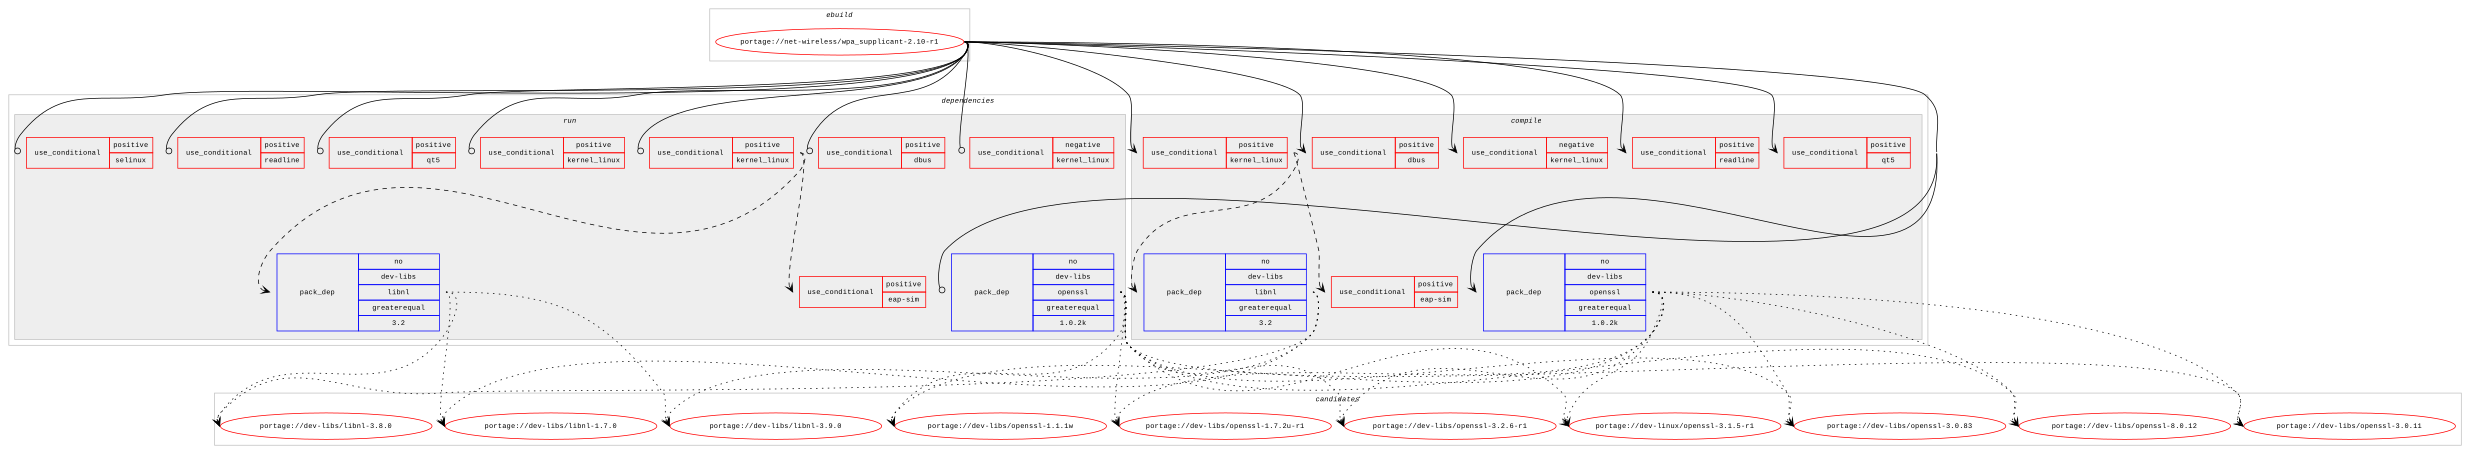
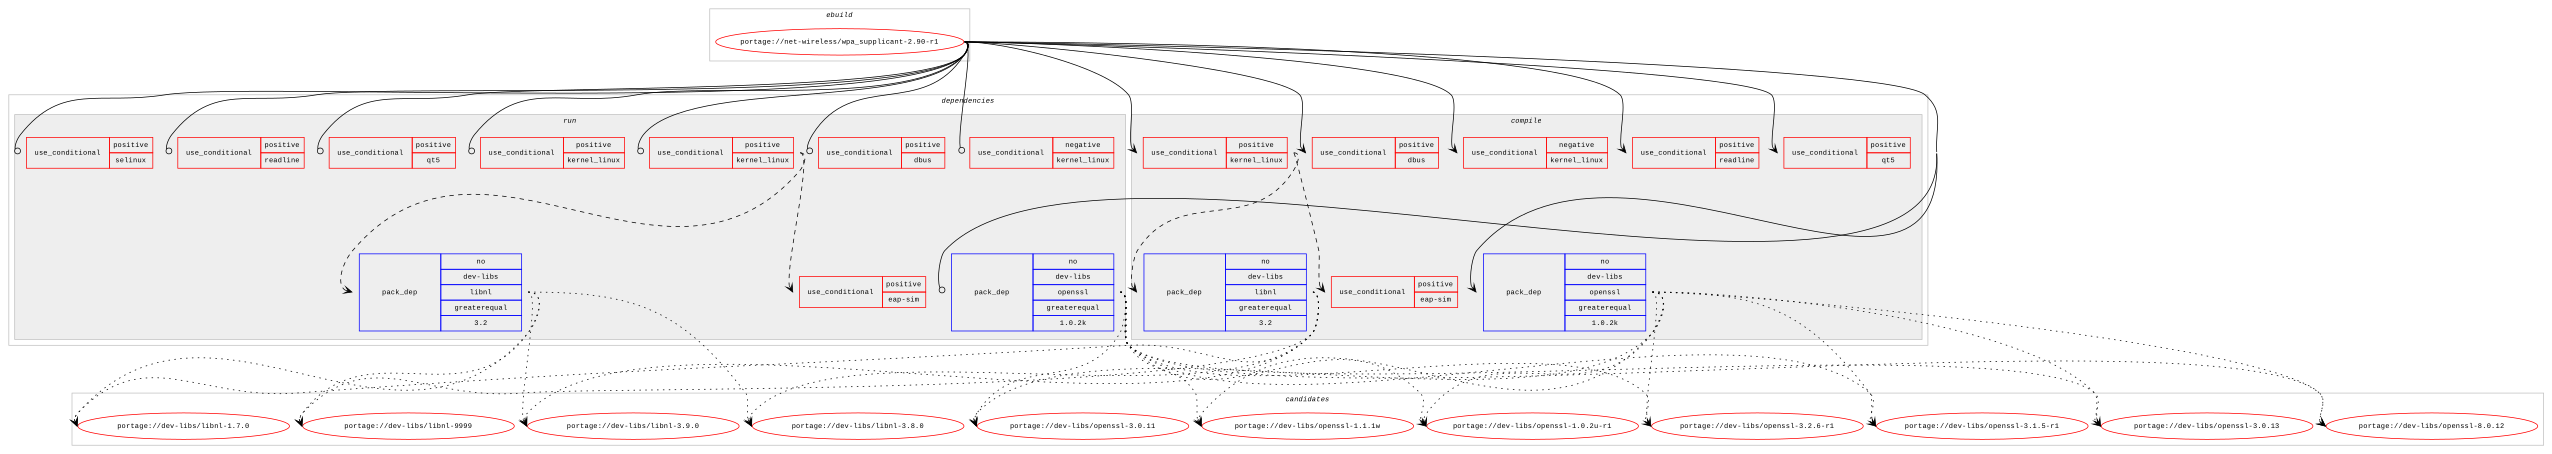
node "portage://net-wireless/wpa_supplicant-2.10-r1": label "portage://net-wireless/wpa_supplicant-2.10-r1" -> "portage://net-wireless/wpa_supplicant-2.90-r1"
node "portage://dev-libs/libnl-9999": added
node "portage://dev-libs/openssl-1.7.2u-r1": label "portage://dev-libs/openssl-1.7.2u-r1" -> "portage://dev-libs/openssl-1.0.2u-r1"
node "portage://dev-linux/openssl-3.1.5-r1": label "portage://dev-linux/openssl-3.1.5-r1" -> "portage://dev-libs/openssl-3.1.5-r1"
node "portage://dev-libs/openssl-3.0.83": label "portage://dev-libs/openssl-3.0.83" -> "portage://dev-libs/openssl-3.0.13"
